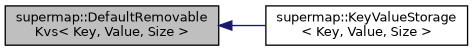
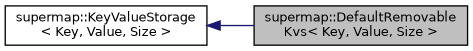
edge "supermap::KeyValueStorage < Key, Value, Size >" -> "supermap::DefaultRemovable Kvs< Key, Value, Size >": reversed
